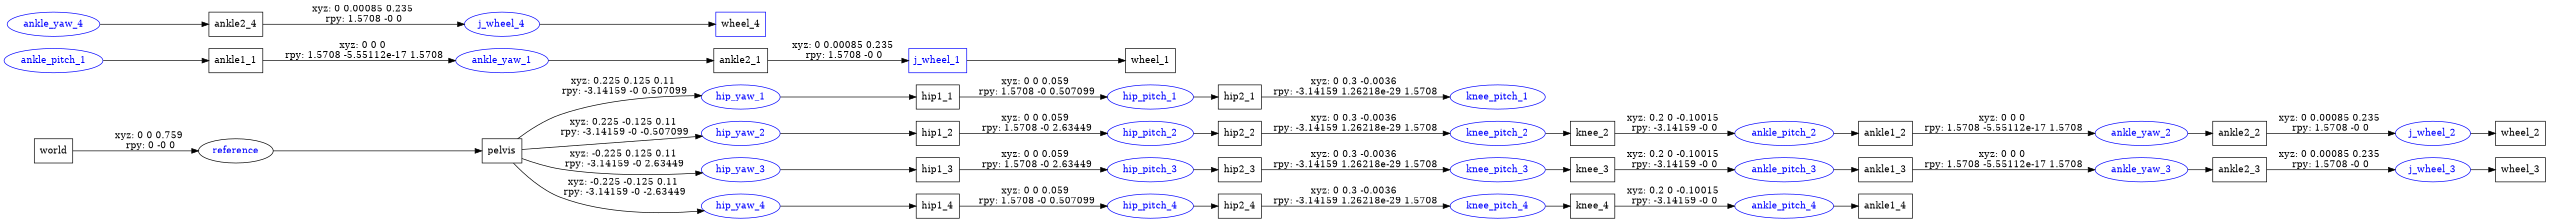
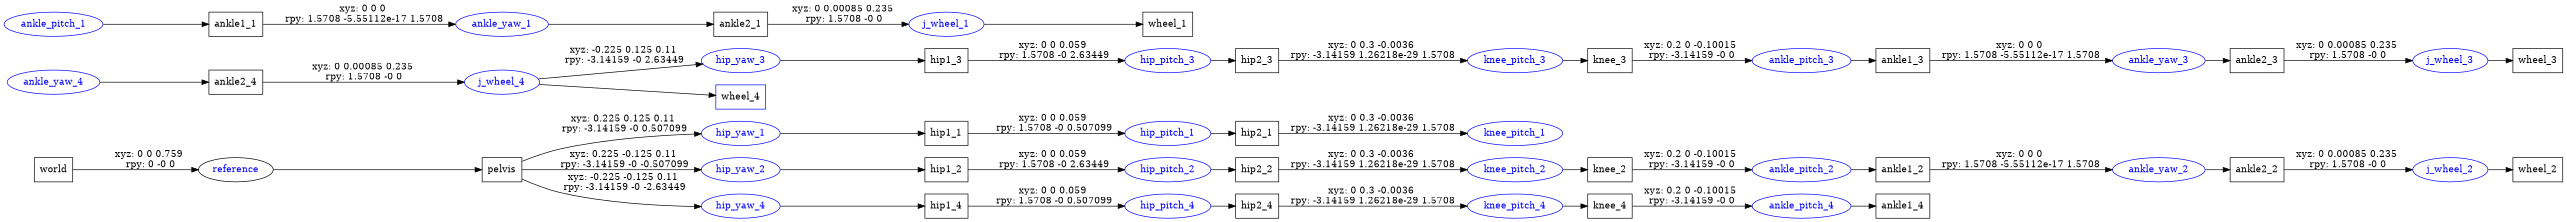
node "j_wheel_1": shape box -> ellipse
edge "pelvis" -> "hip_yaw_3": now "j_wheel_4" -> "hip_yaw_3"
